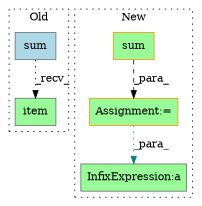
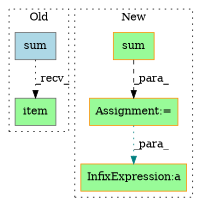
node "InfixExpression:a": color gray40 -> darkorange
